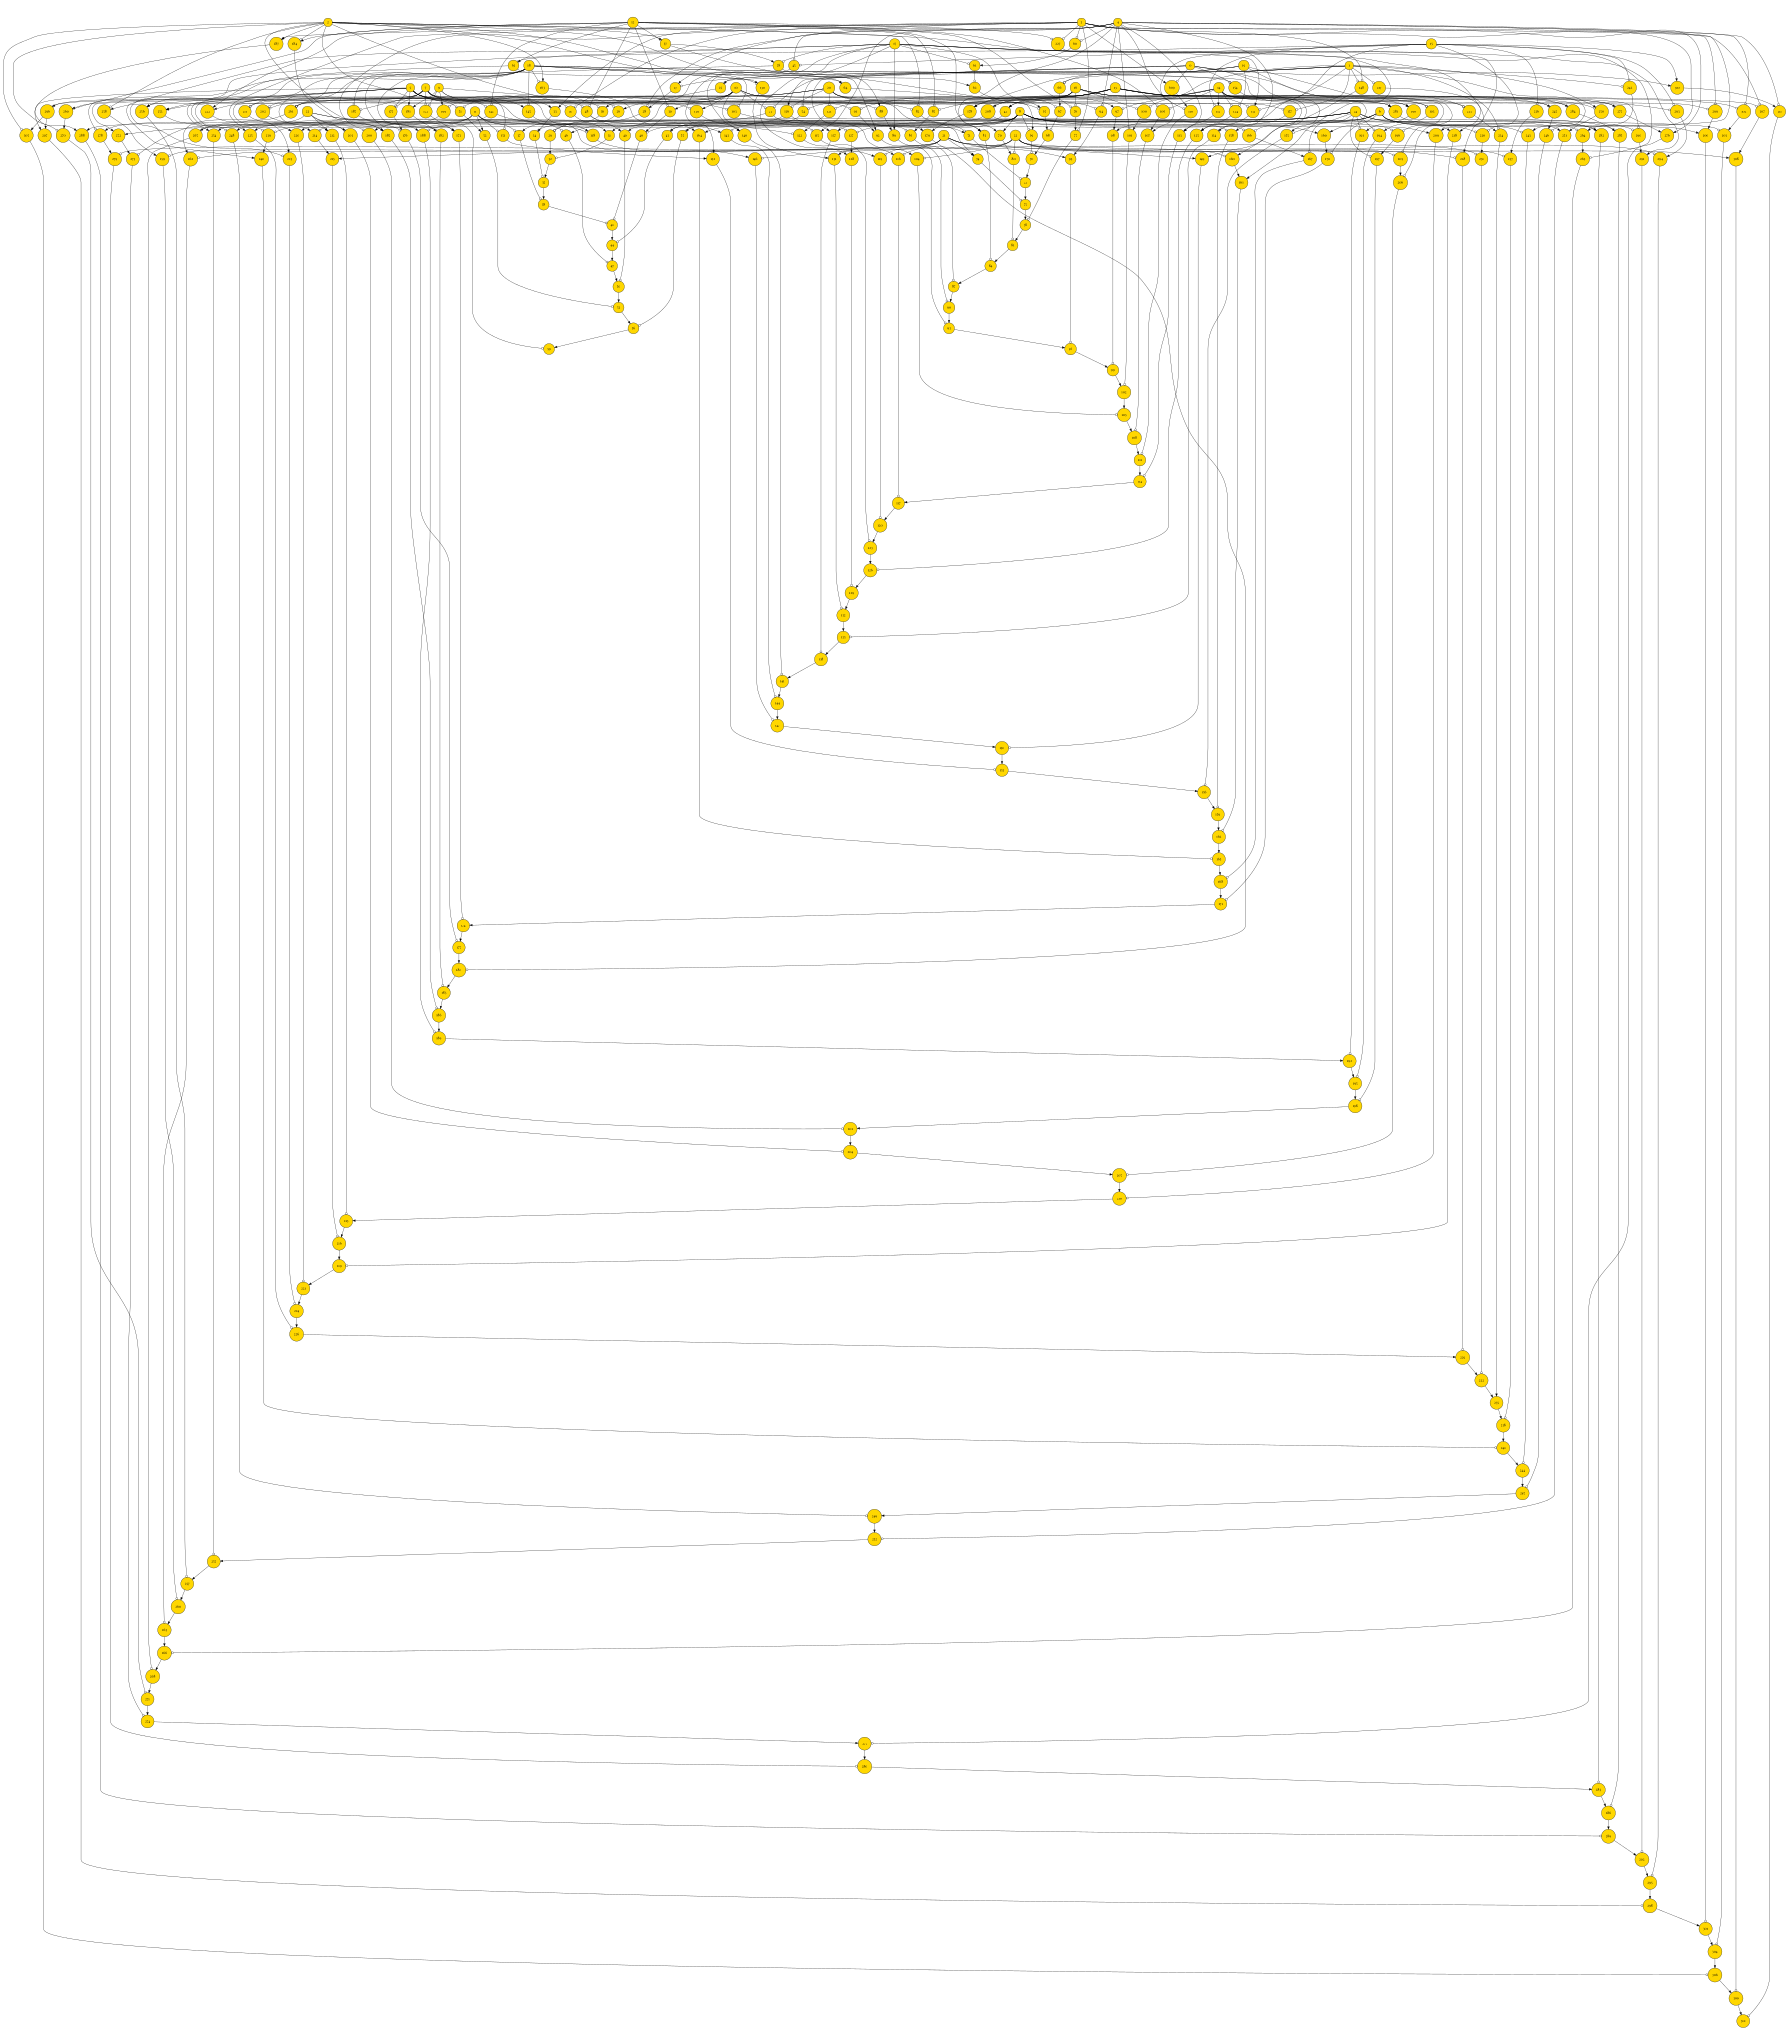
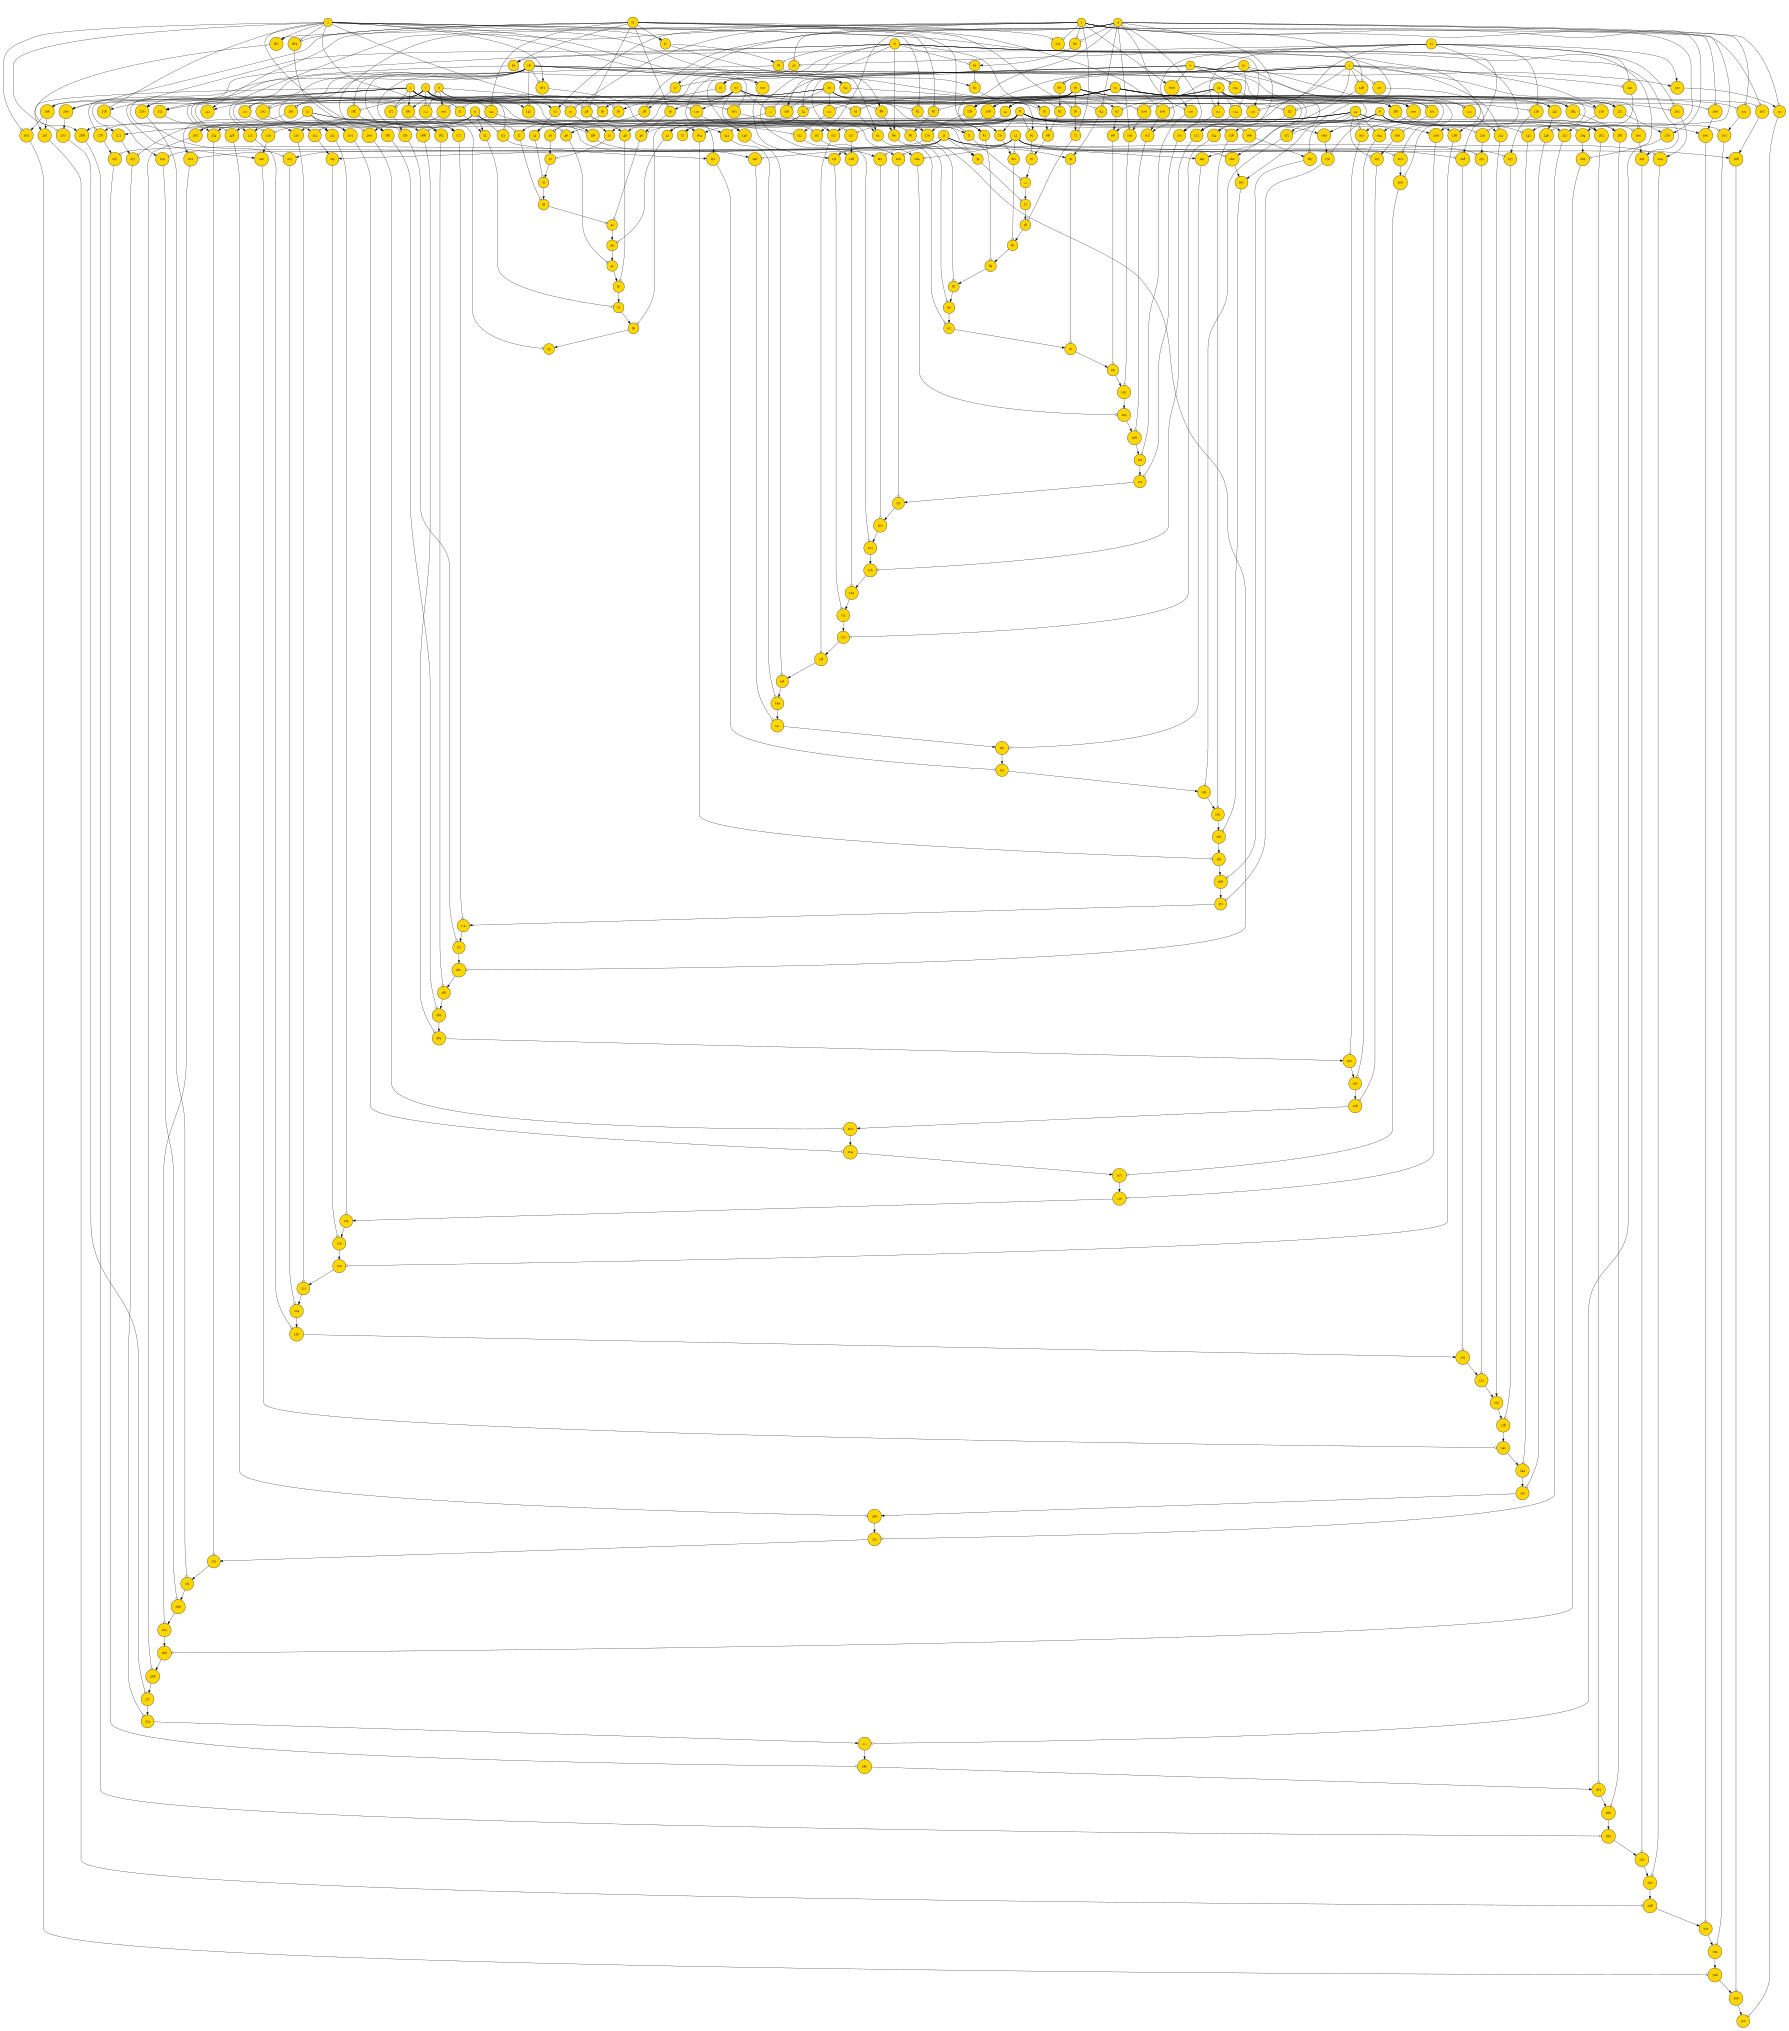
edge "12" -> "184": arrowhead normal -> odot
edge "10" -> "261": now "10" -> "236"
edge "222" -> "223": now "179" -> "223"
edge "55" -> "56": now "54" -> "56"
